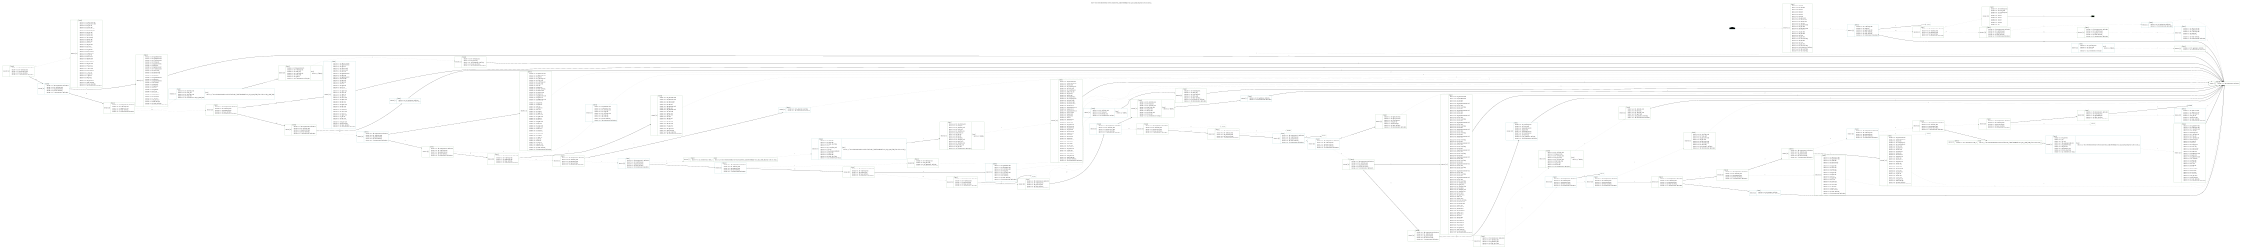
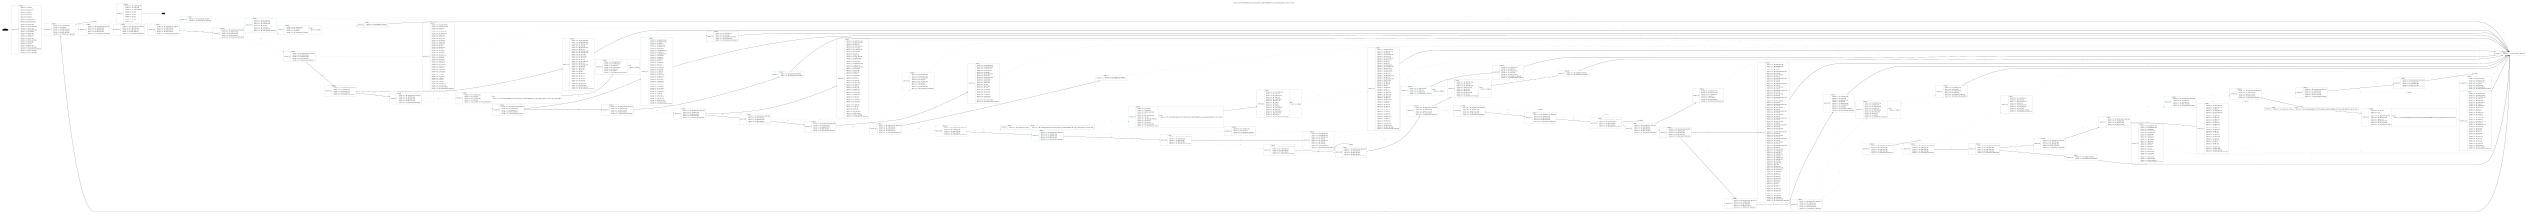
node "0x401d58 [28]": added
